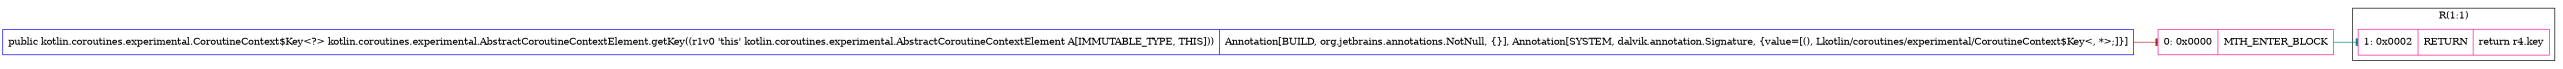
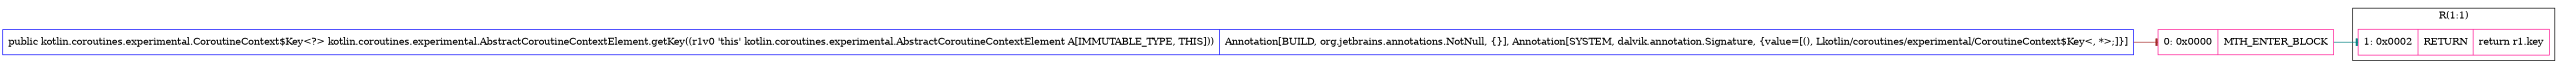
node "1: 0x0002": text "return r4.key" -> "return r1.key"
